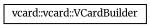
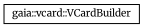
node "vcard::vcard::VCardBuilder": label "vcard::vcard::VCardBuilder" -> "gaia::vcard::VCardBuilder"
